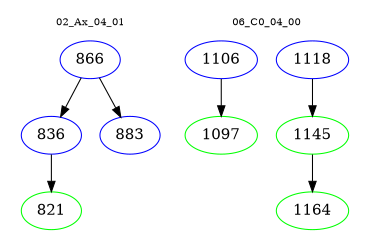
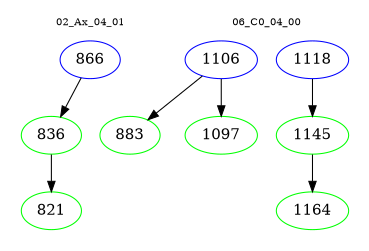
edge "866" -> "883": now "1106" -> "883"
node "836": color blue -> green
node "883": color blue -> green
